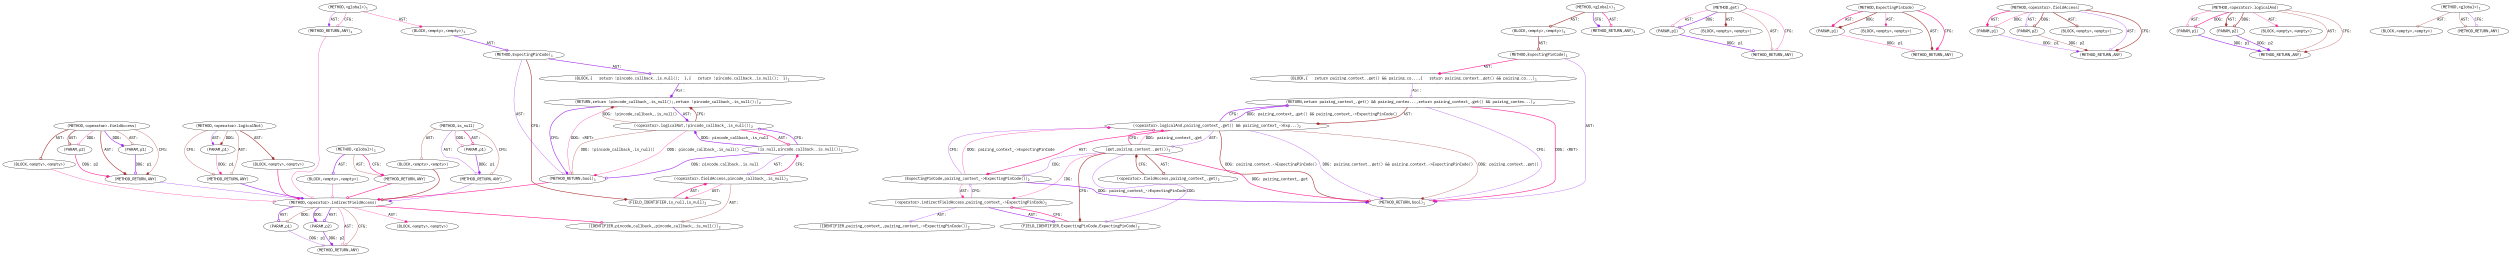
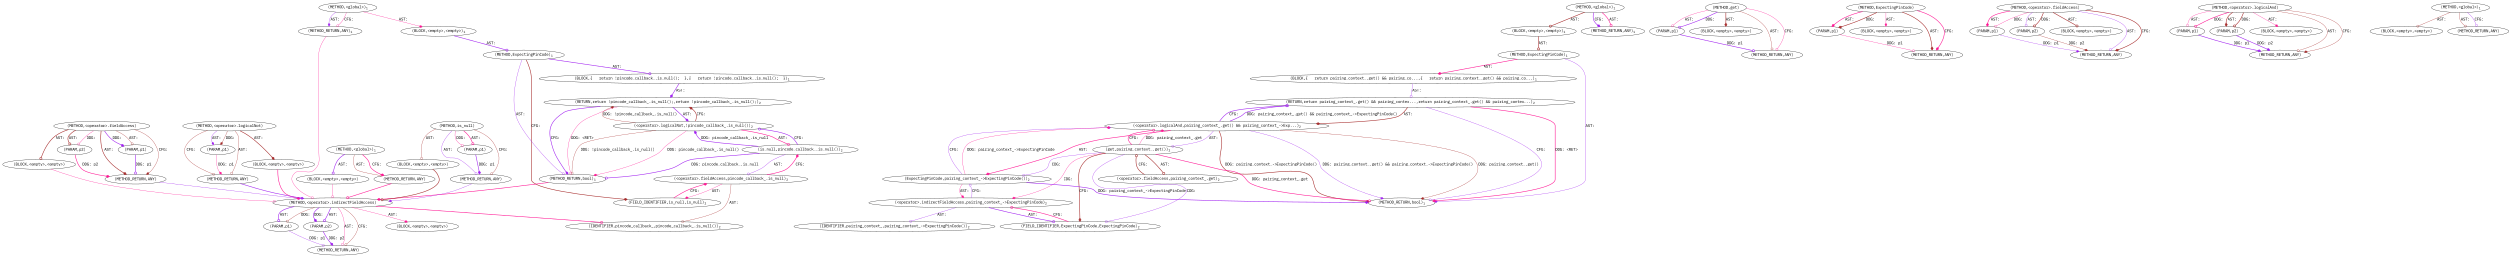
edge "(<operator>.fieldAccess,pairing_context_.get)" -> "(get,pairing_context_.get())": arrowhead diamond -> odot
edge "(FIELD_IDENTIFIER,is_null,is_null)" -> "(<operator>.fieldAccess,pincode_callback_.is_null)": label "AST: " -> "CFG: "
